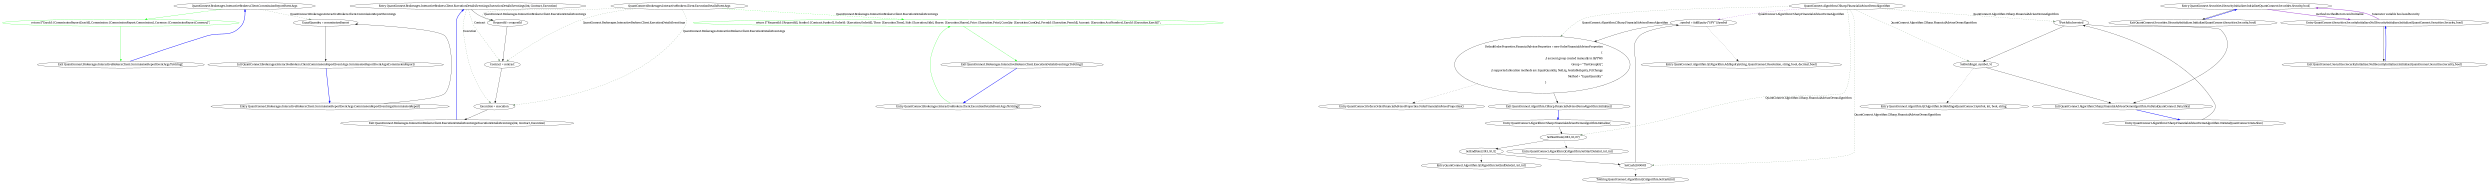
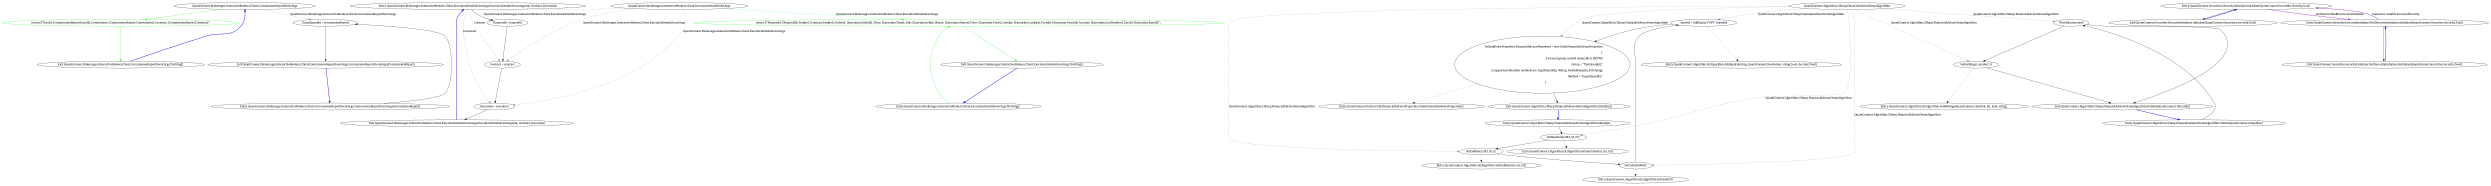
edge "QuantConnect.Algorithm.CSharp.FinancialAdvisorDemoAlgorithm" -> "SetEndDate(2013, 10, 11)": added, label "QuantConnect.Algorithm.CSharp.FinancialAdvisorDemoAlgorithm"
node "ToString QuantConnect.Algorithm.QCAlgorithm.SetCash(int)": label "ToString QuantConnect.Algorithm.QCAlgorithm.SetCash(int)" -> "Entry QuantConnect.Algorithm.QCAlgorithm.SetCash(int)"
